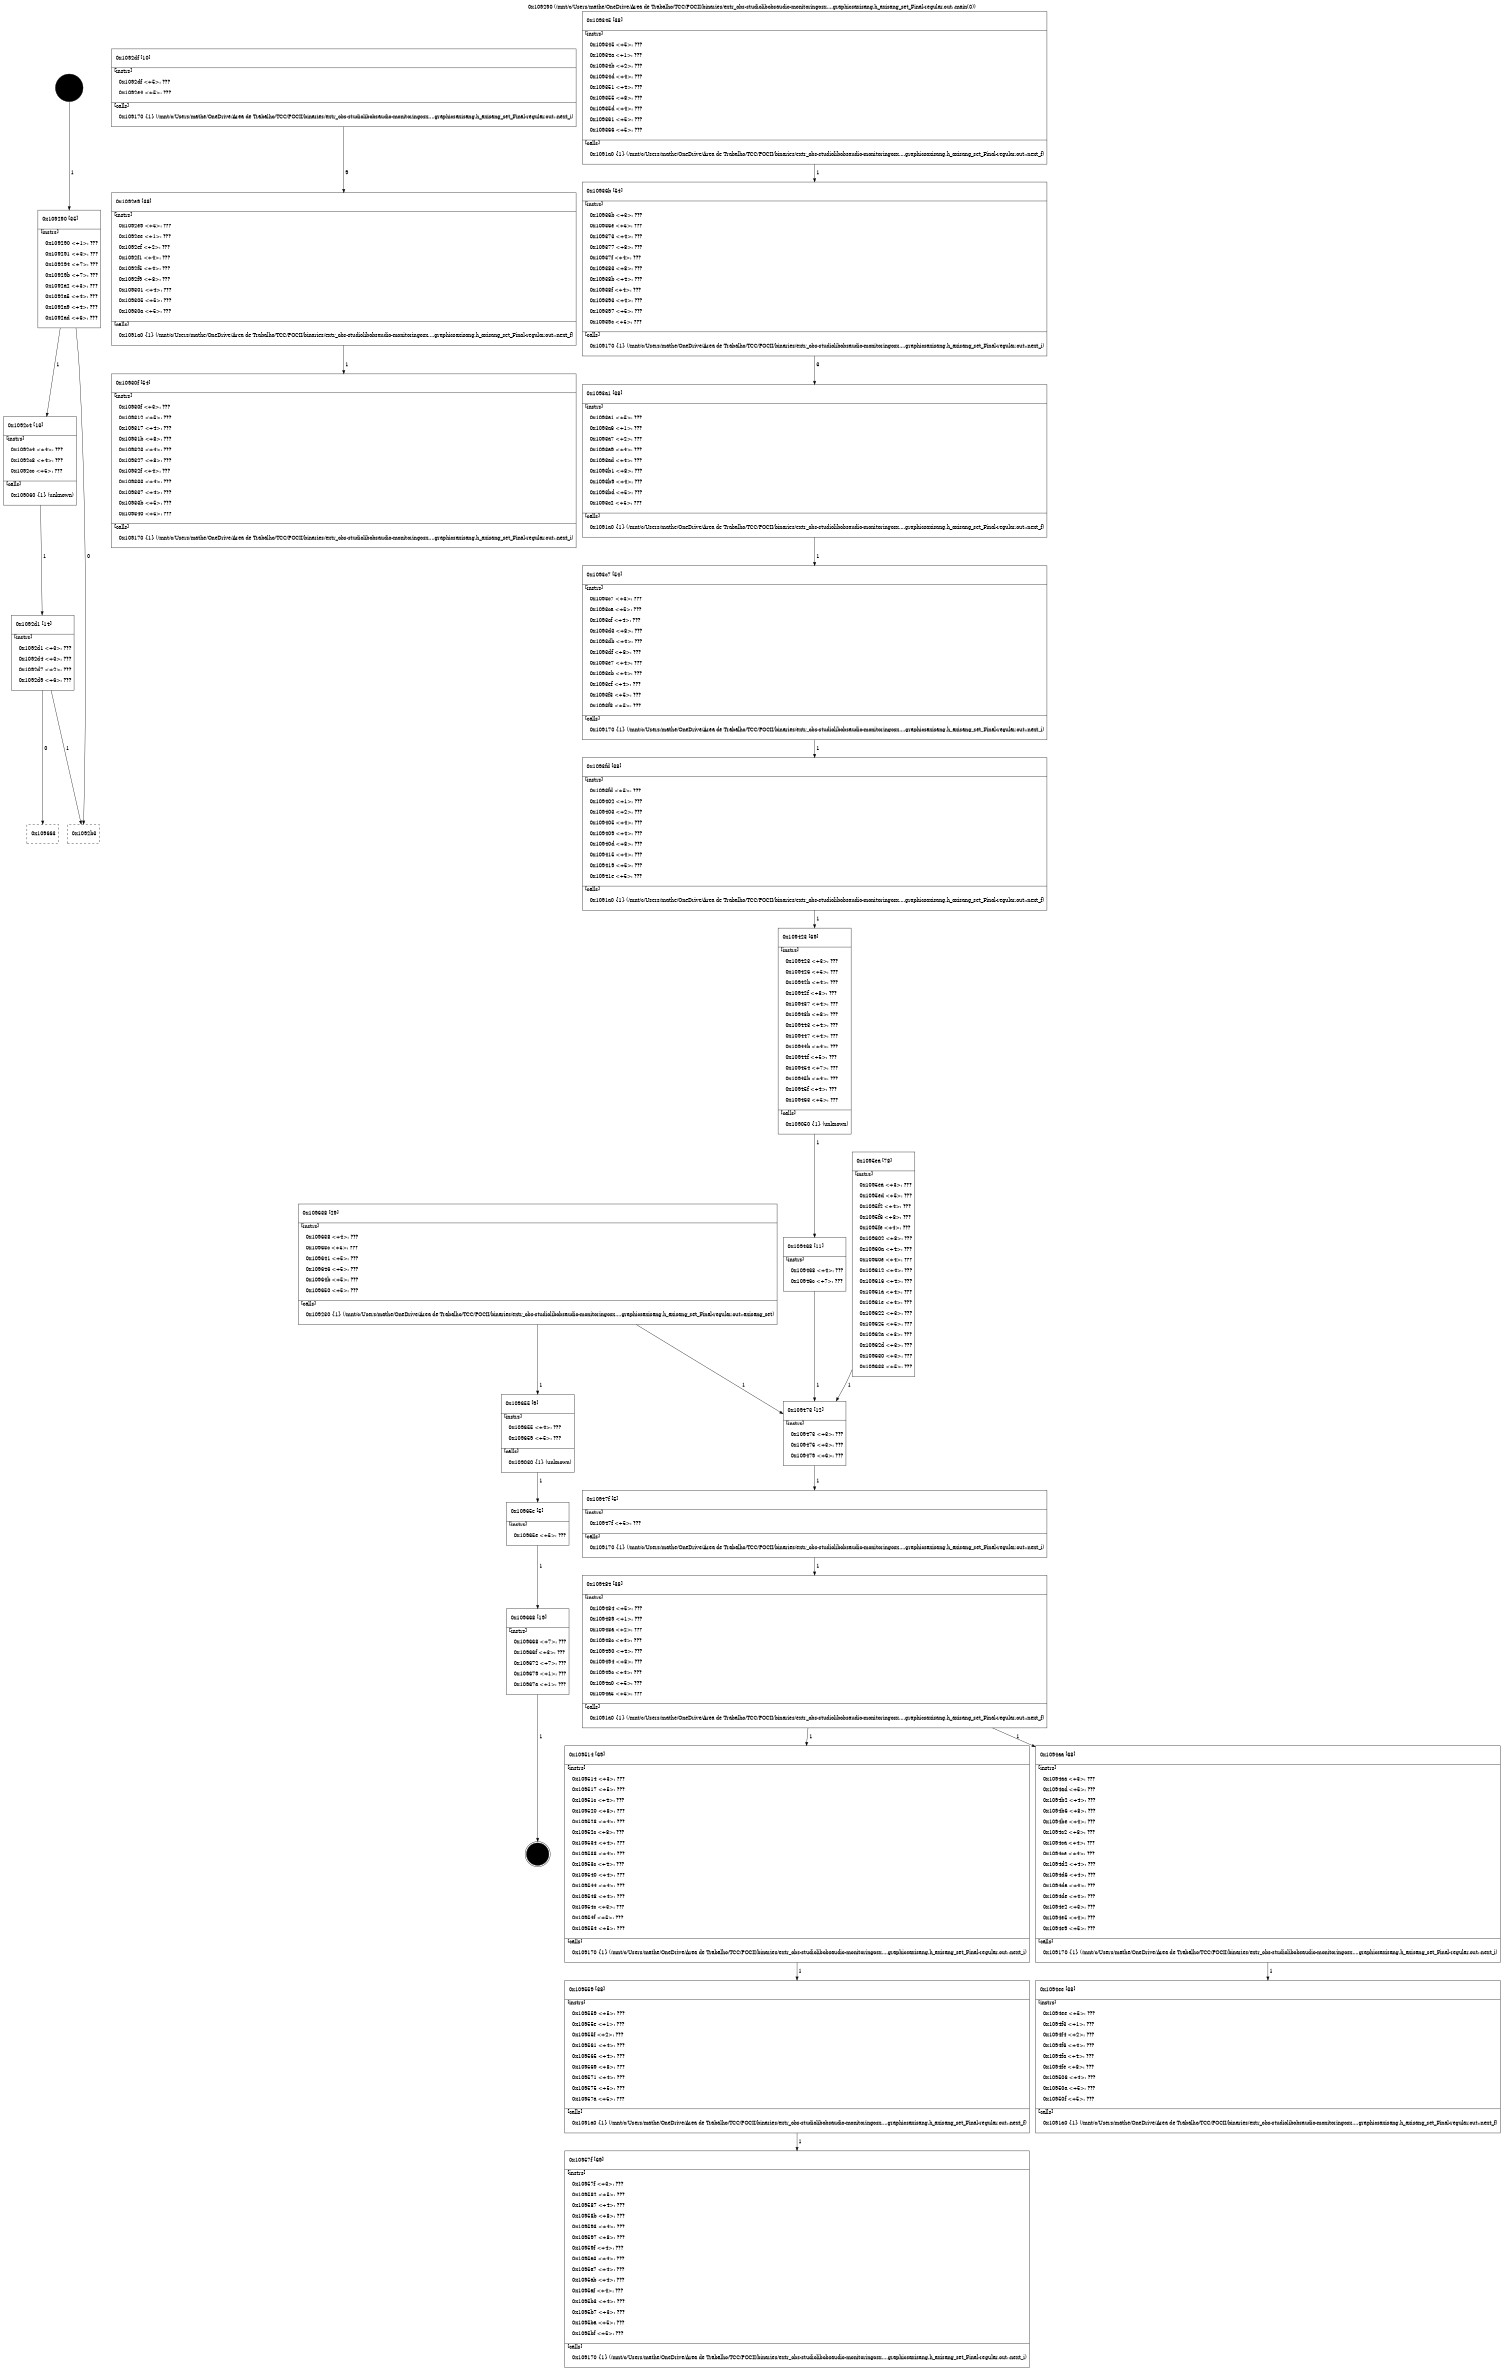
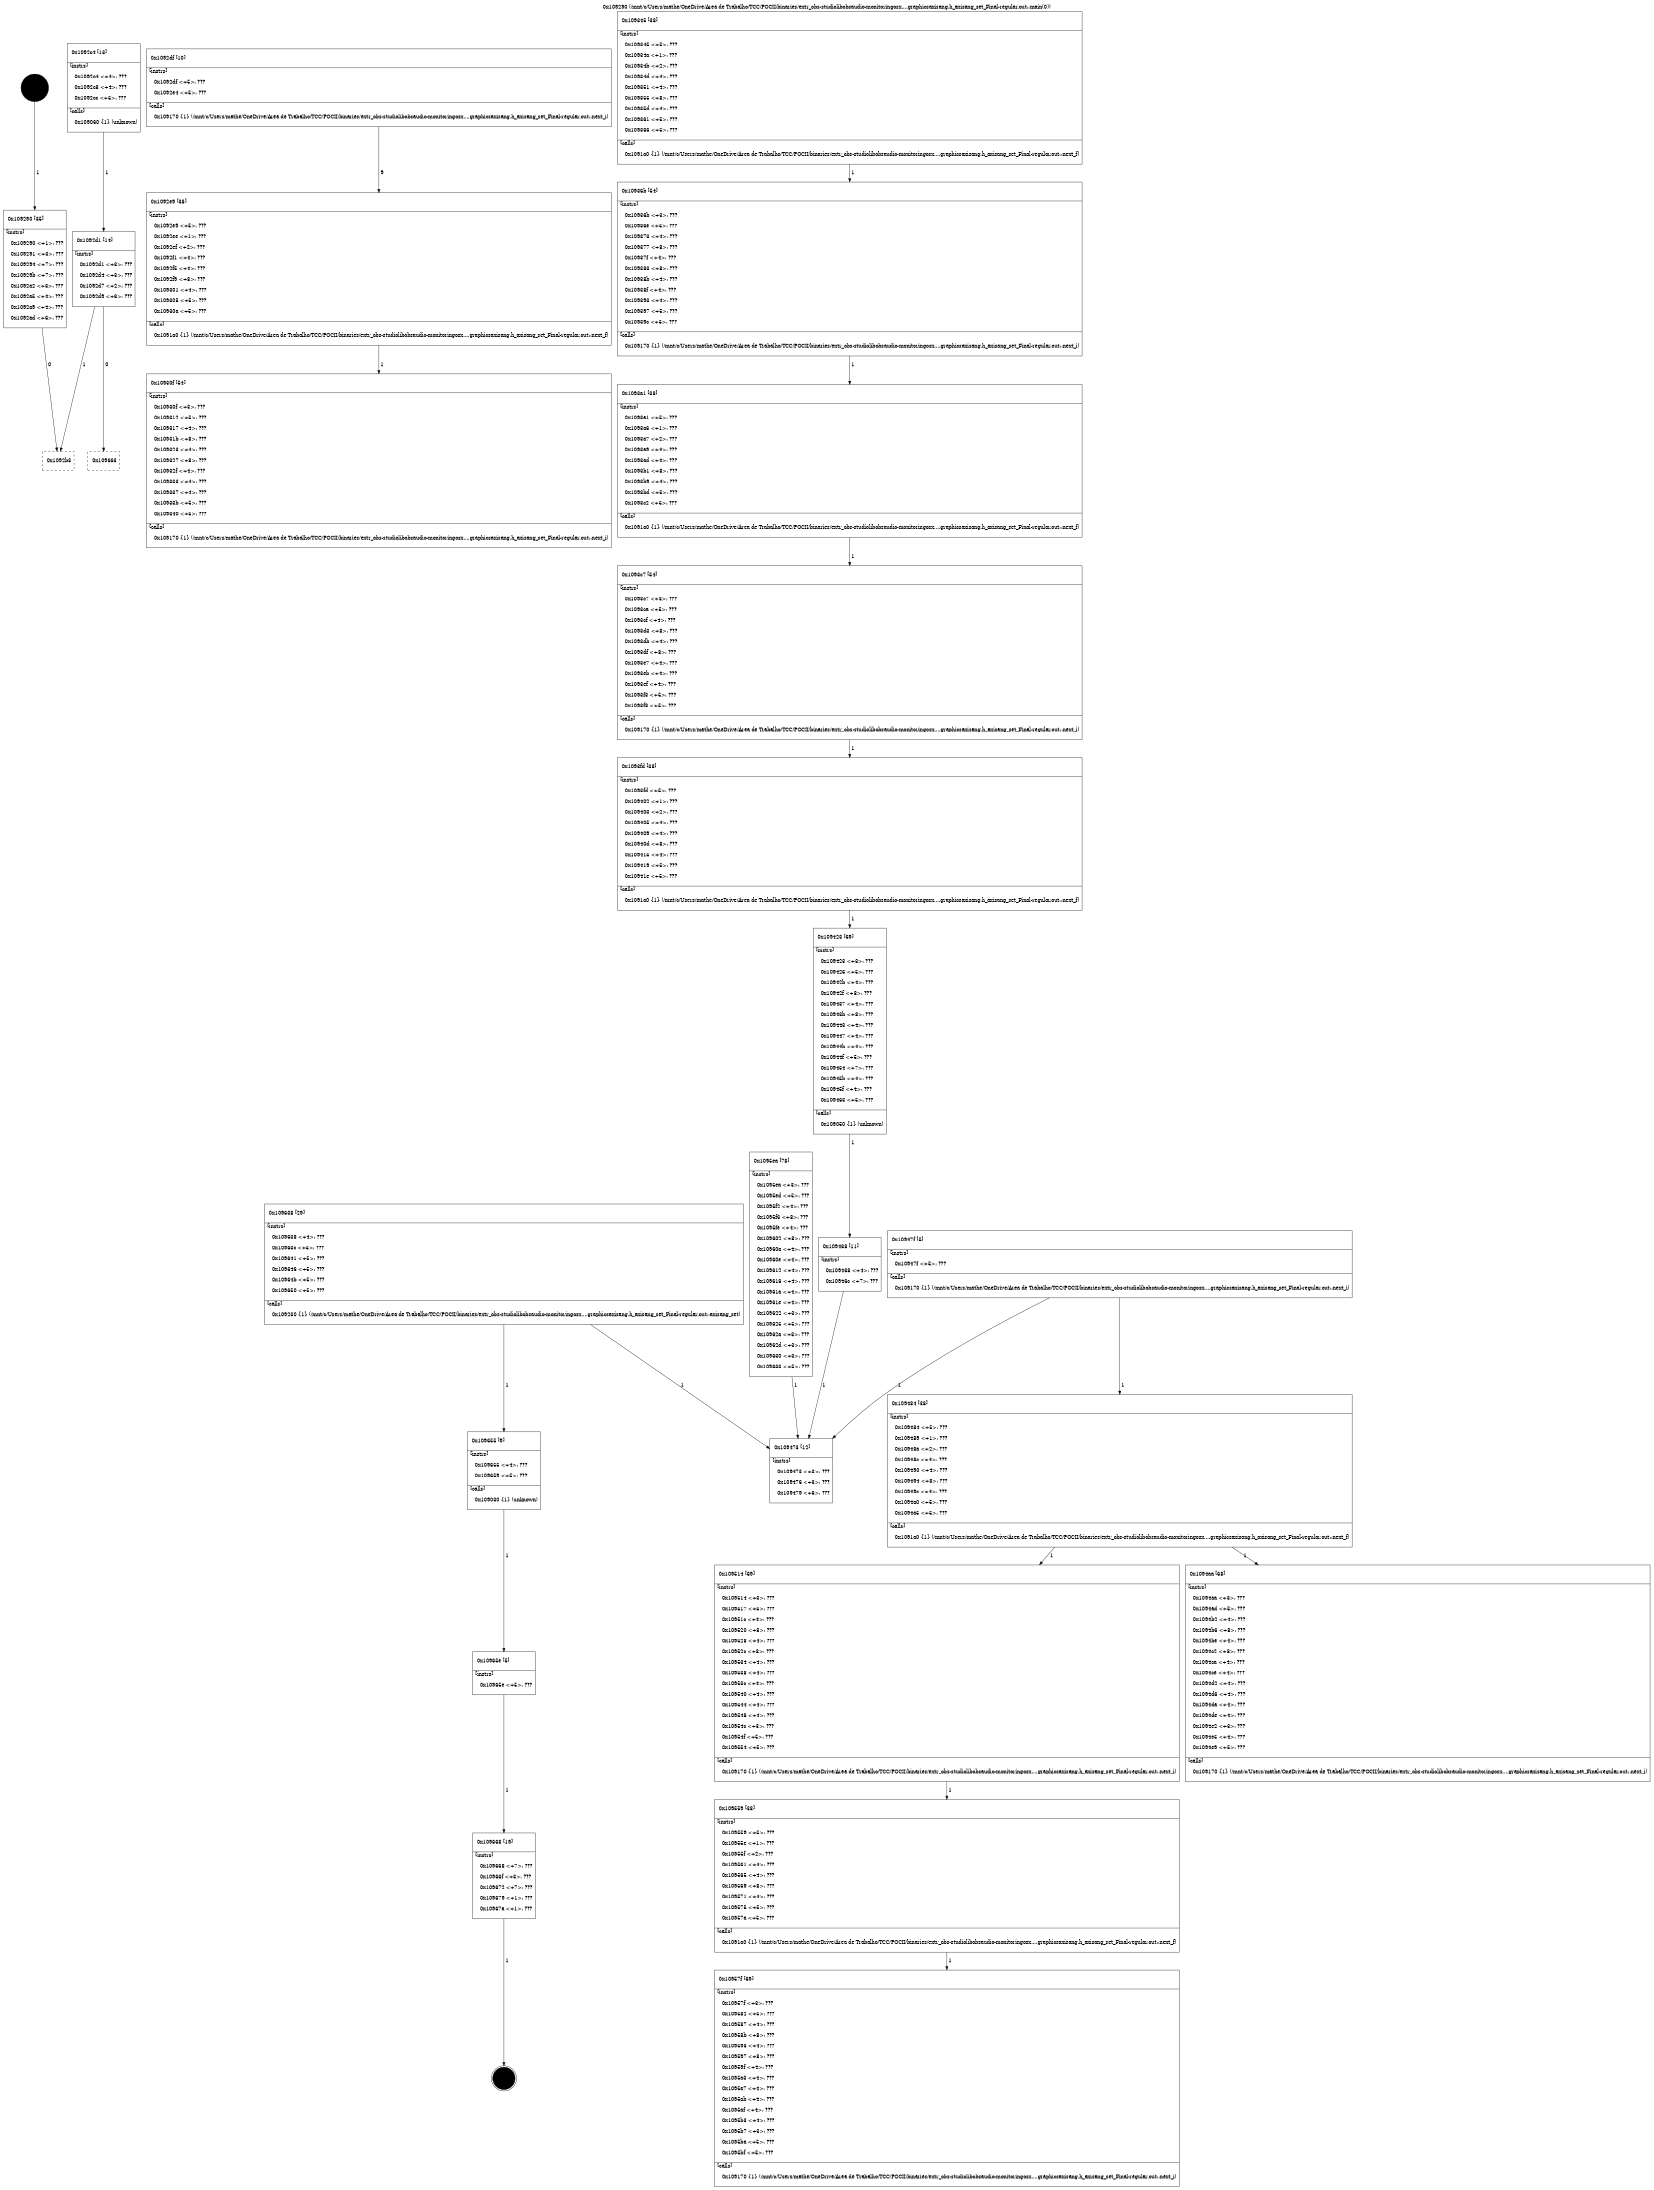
edge "0x10936b [54]" -> "0x1093a1 [38]": label " 3" -> " 1"
edge "0x109290 [35]" -> "0x1092c4 [13]": removed, label "1"
edge "0x109473 [12]" -> "0x10947f [5]": reversed
node "0x1094ee [38]": removed
